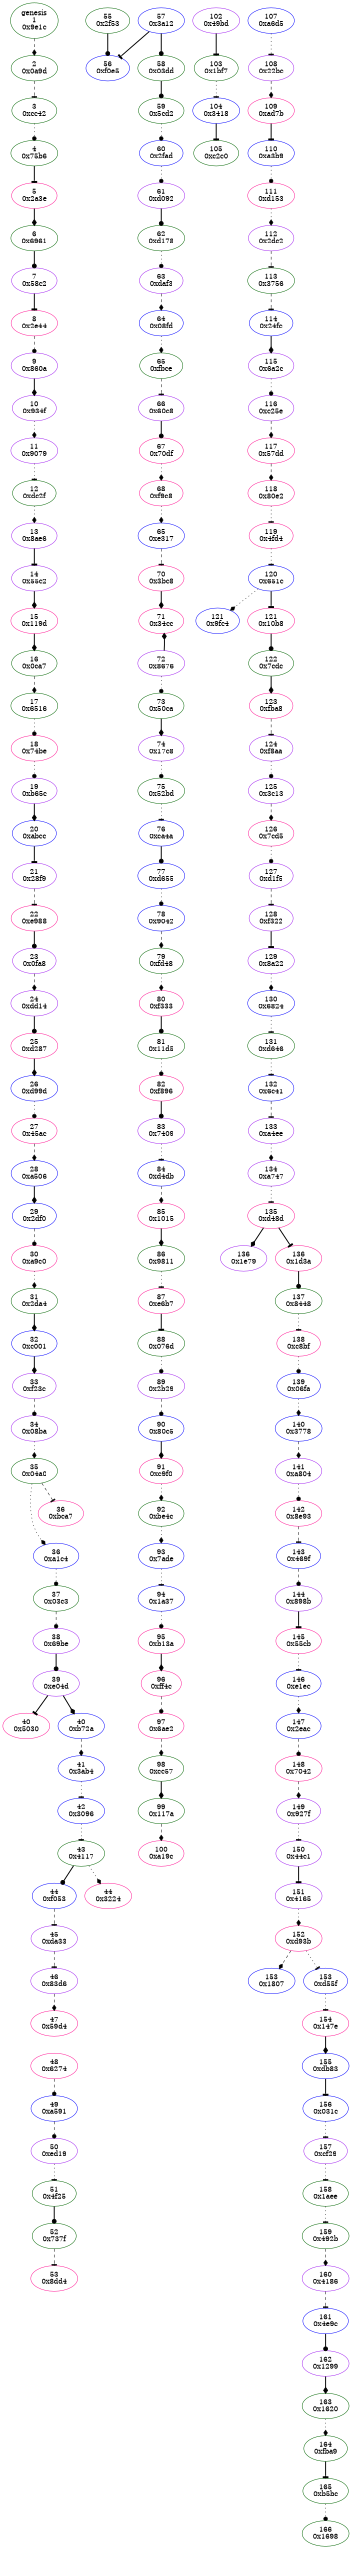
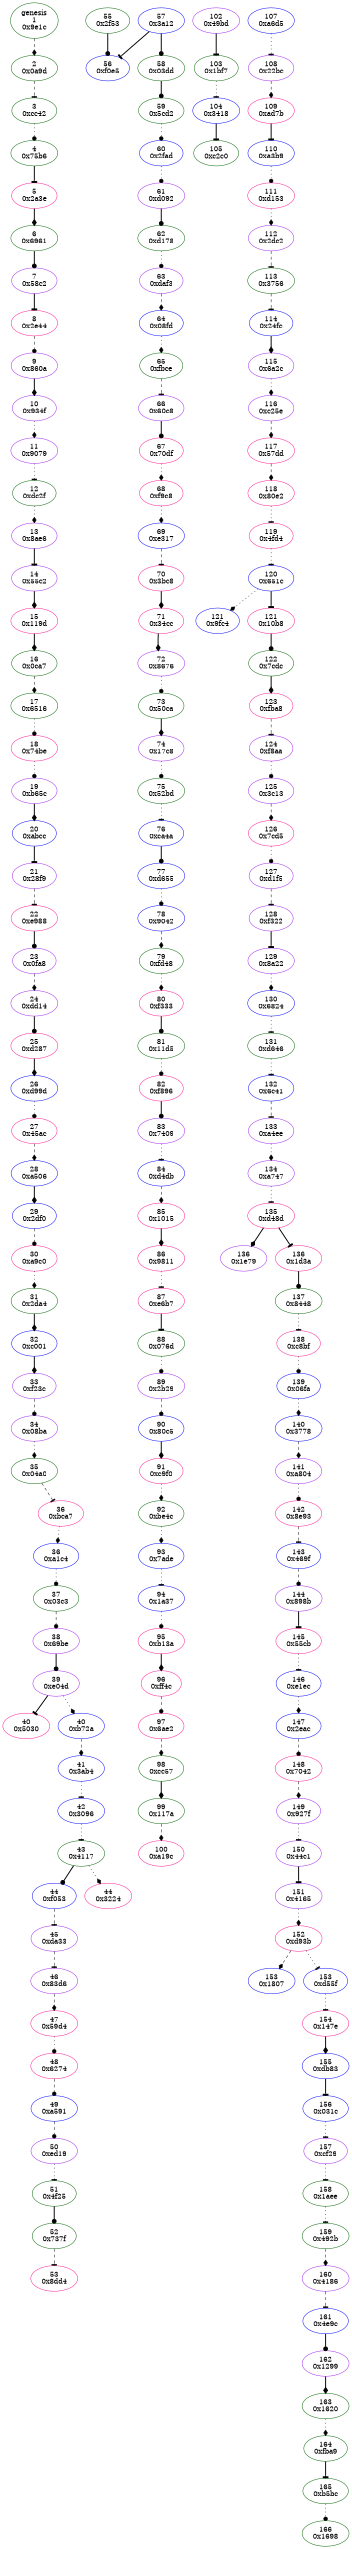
edge "115 0x6a2c" -> "116 0xc25e": arrowhead dot -> diamond
node "65 0xe317": label "65 0xe317" -> "69 0xe317"
edge "72 0x8676" -> "71 0x34cc": reversed
node "86 0x9811": color darkgreen -> deeppink
edge "35 0x04a0" -> "36 0xa1c4": now "36 0xbca7" -> "36 0xa1c4"
edge "39 0xe04d" -> "40 0xb72a": style bold -> dotted
edge "47 0x59d4" -> "48 0x6274": added
